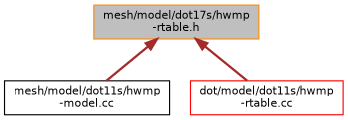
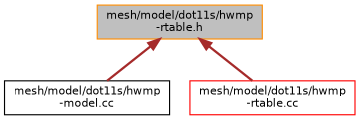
node "mesh/model/dot17s/hwmp -rtable.h": label "mesh/model/dot17s/hwmp -rtable.h" -> "mesh/model/dot11s/hwmp -rtable.h"
node "dot/model/dot11s/hwmp -rtable.cc": label "dot/model/dot11s/hwmp -rtable.cc" -> "mesh/model/dot11s/hwmp -rtable.cc"
